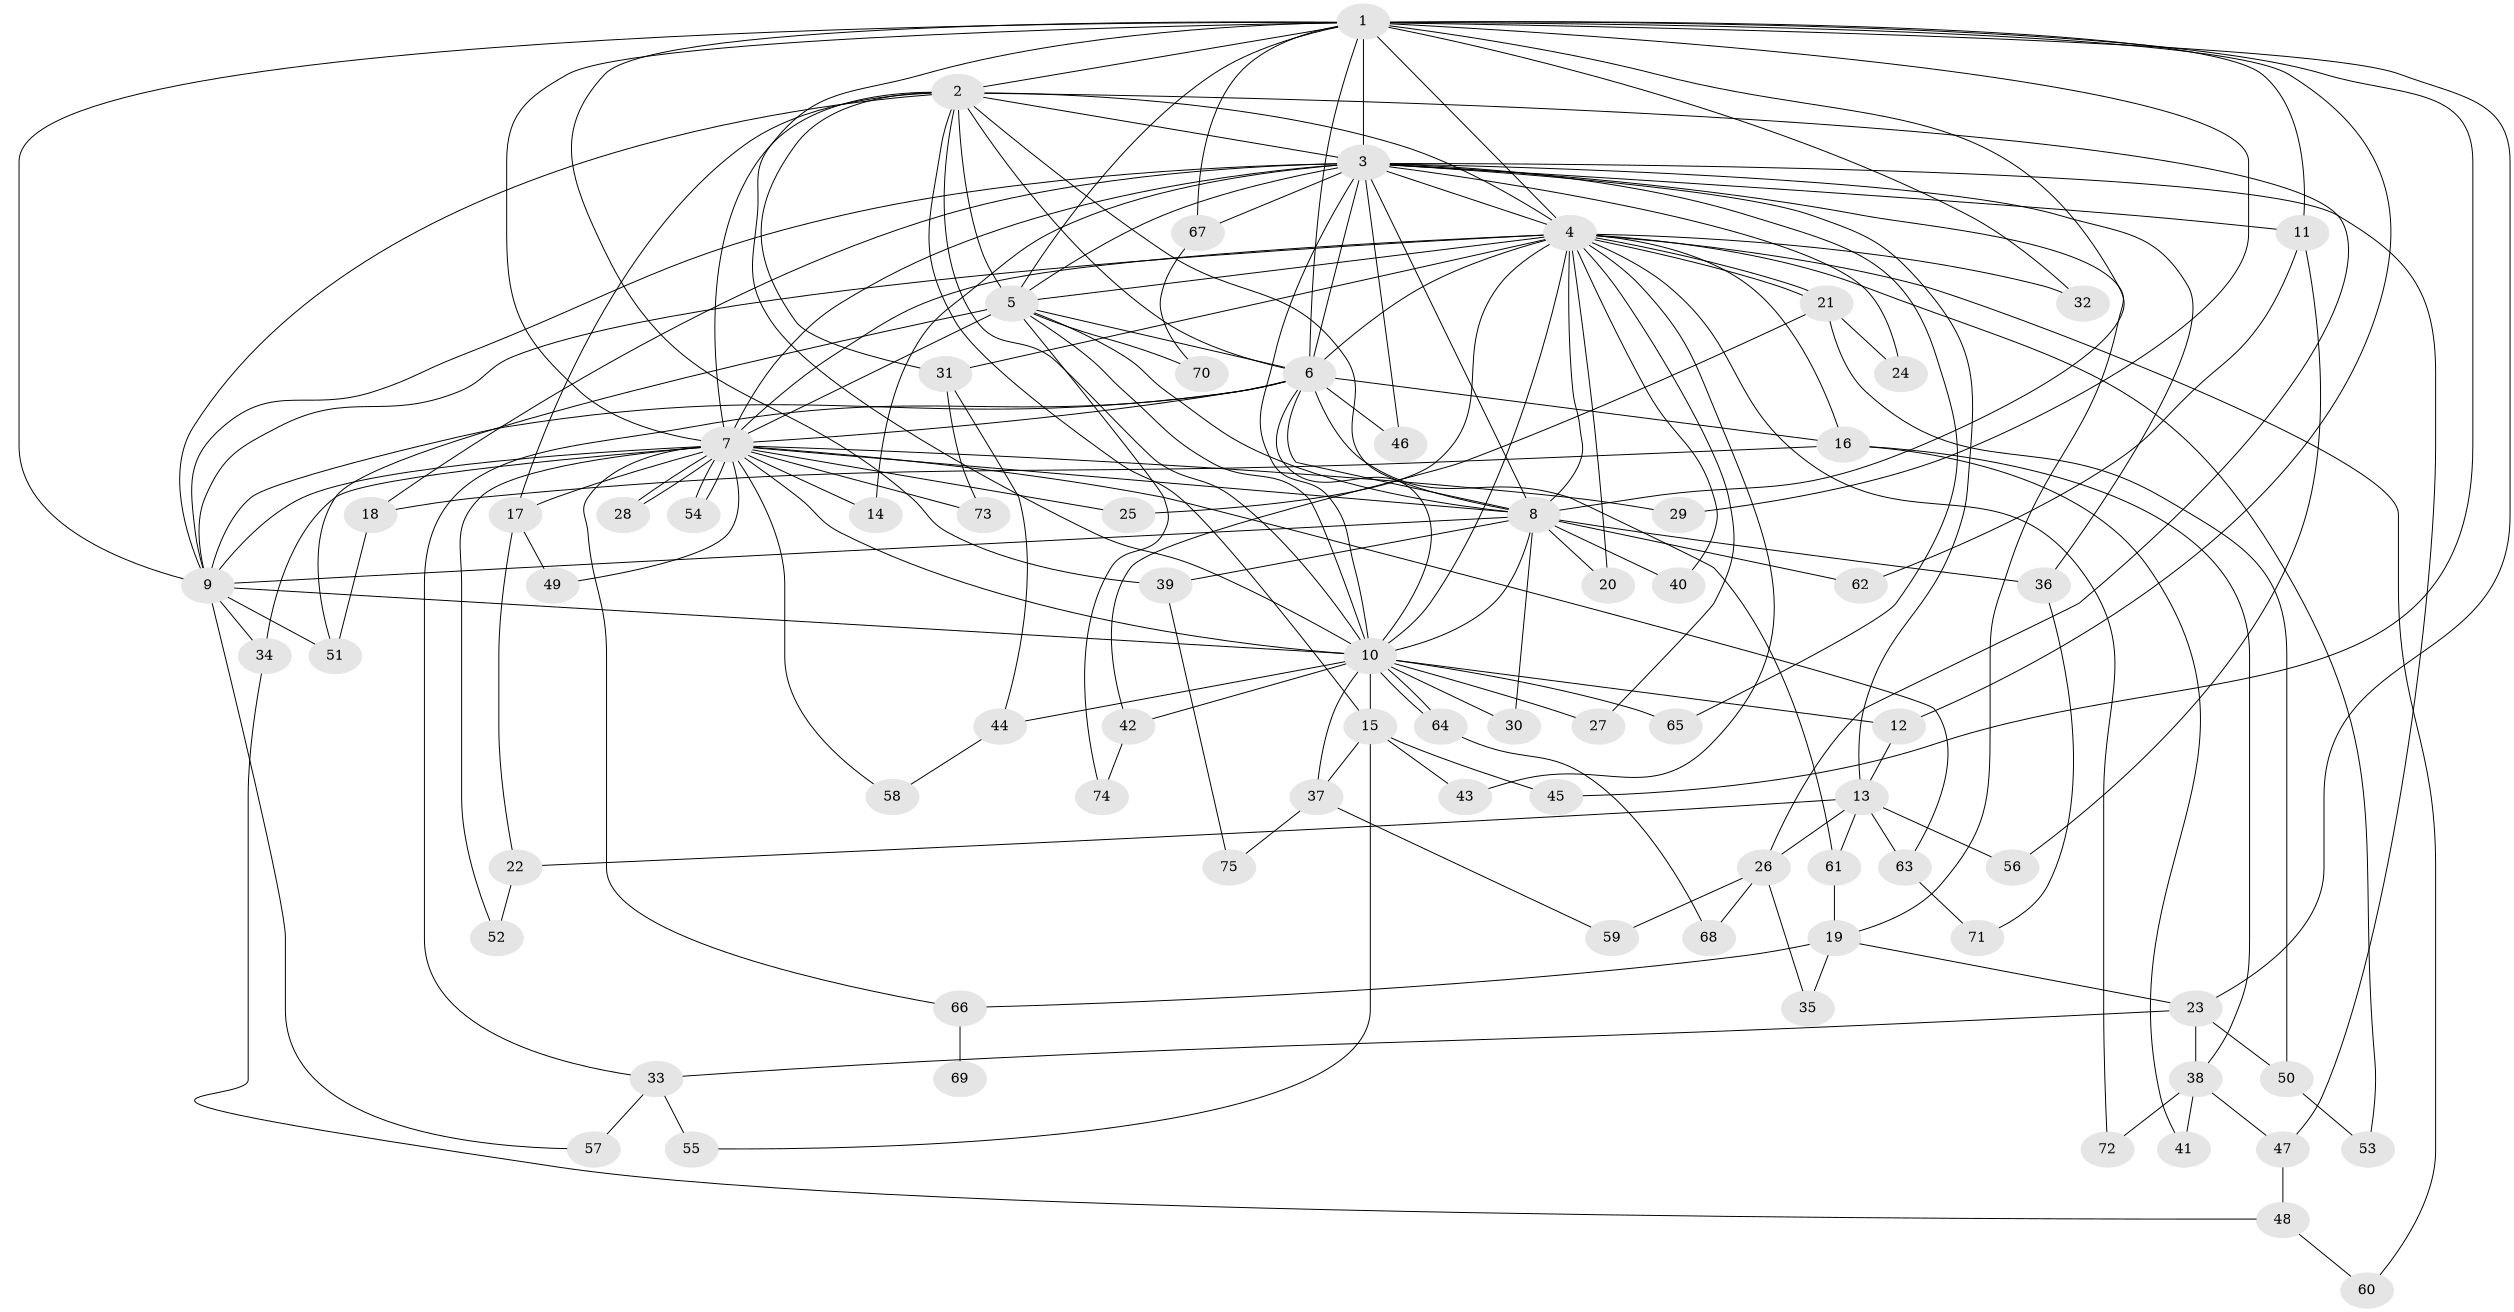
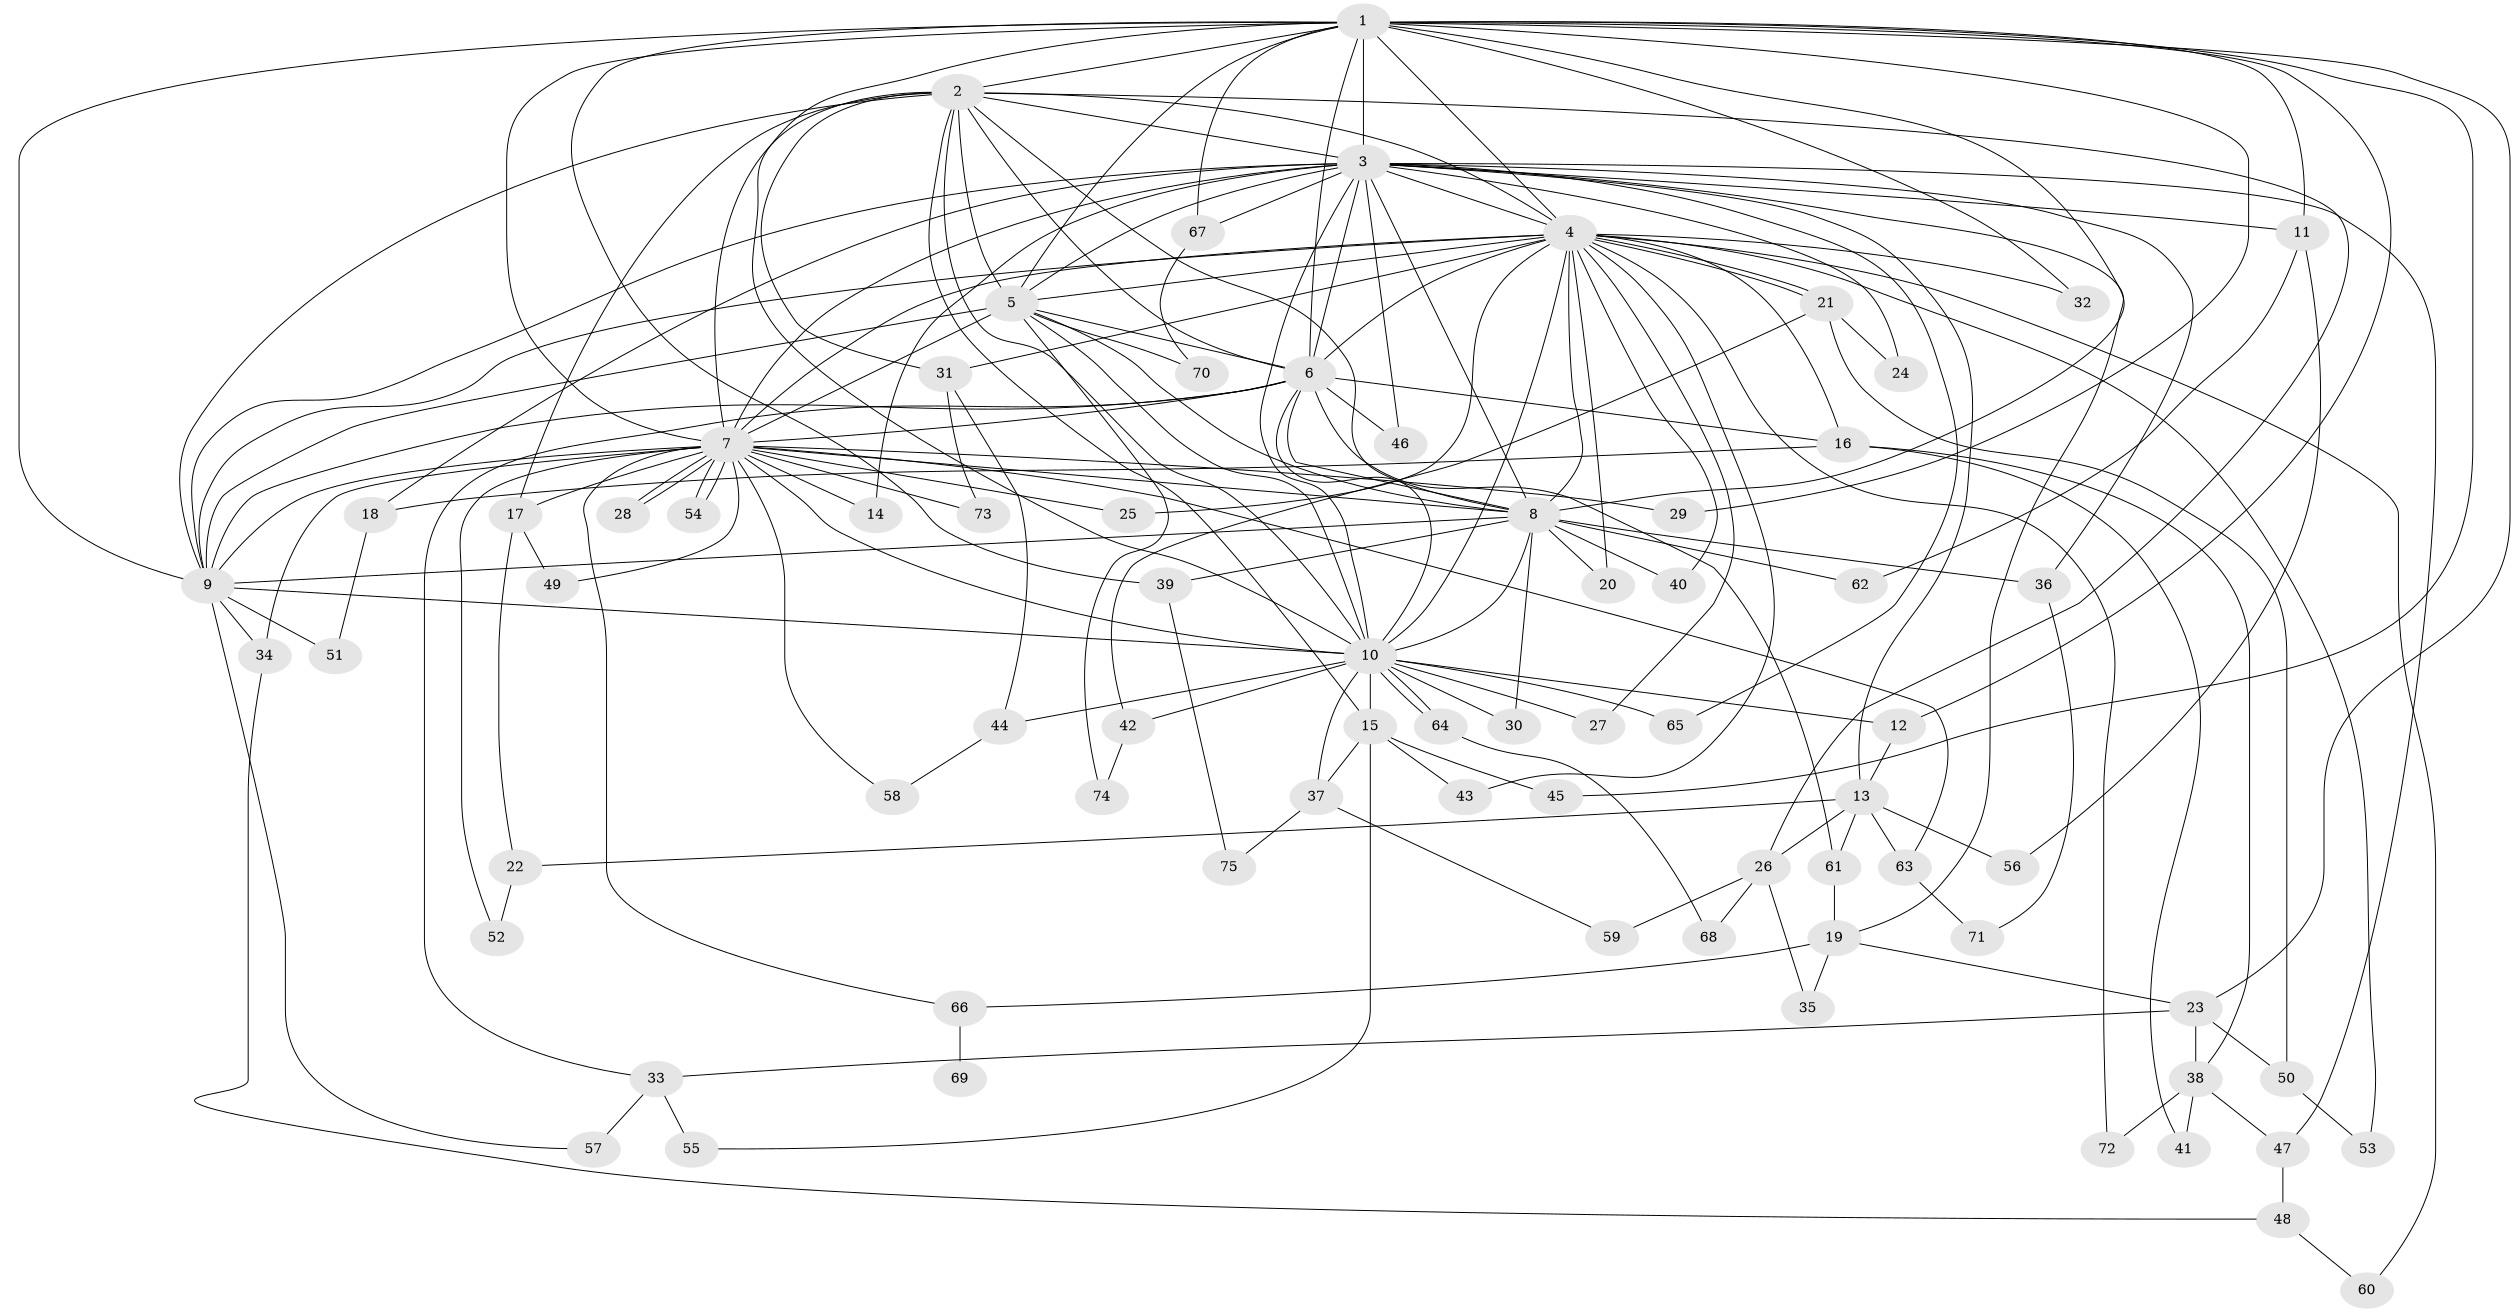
edge "5" -- "51": now "5" -- "9"
